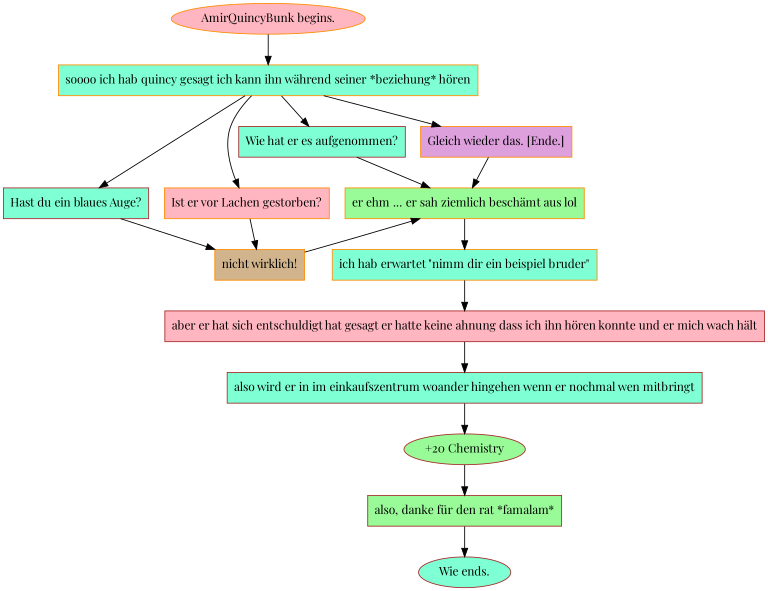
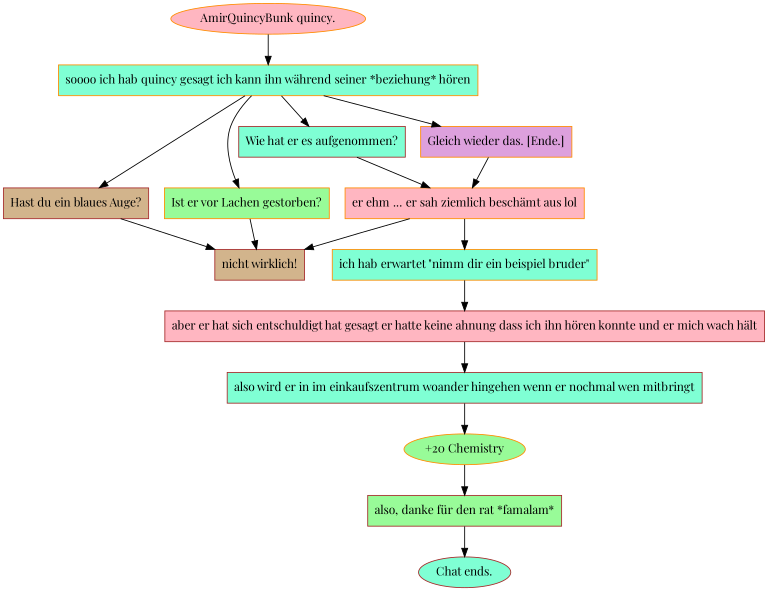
node "AmirQuincyBunk begins.": label "AmirQuincyBunk begins." -> "AmirQuincyBunk quincy."
node "Hast du ein blaues Auge?": fillcolor aquamarine -> tan
node "Ist er vor Lachen gestorben?": fillcolor lightpink -> palegreen
node "er ehm ... er sah ziemlich beschämt aus lol": fillcolor palegreen -> lightpink
edge "nicht wirklich!" -> "er ehm ... er sah ziemlich beschämt aus lol": reversed
node "nicht wirklich!": color darkorange -> brown
node "+20 Chemistry": color brown -> darkorange
node "Wie ends.": label "Wie ends." -> "Chat ends."
